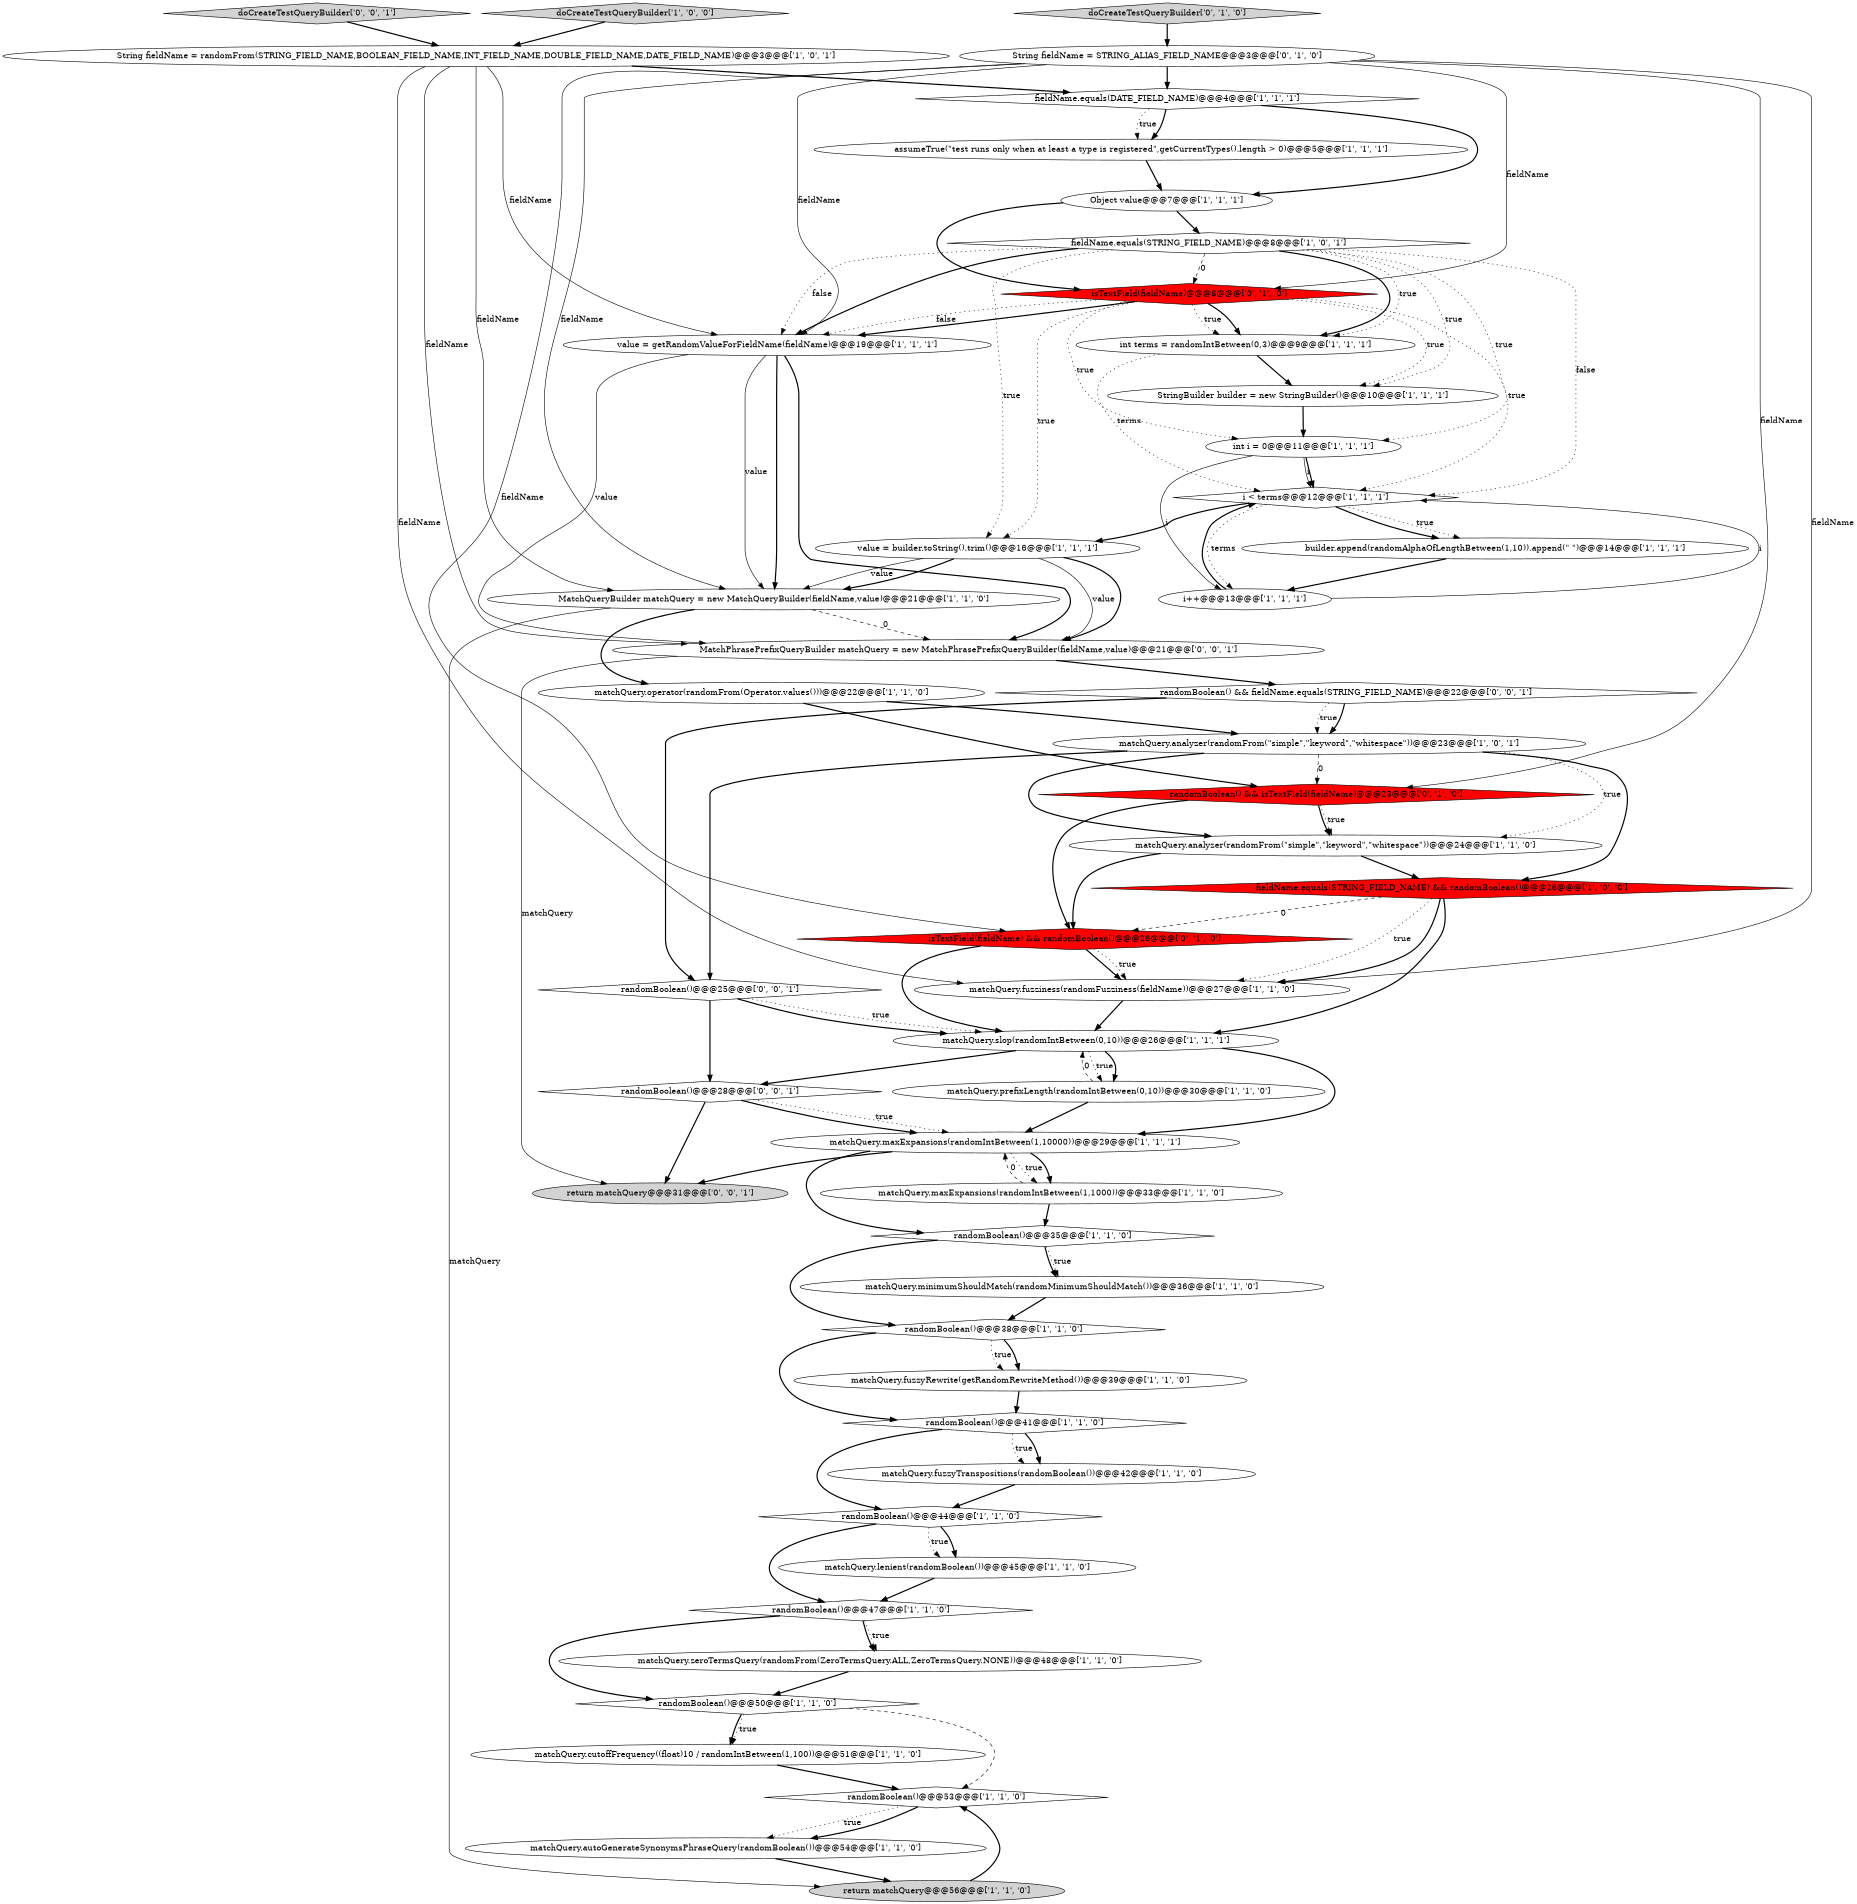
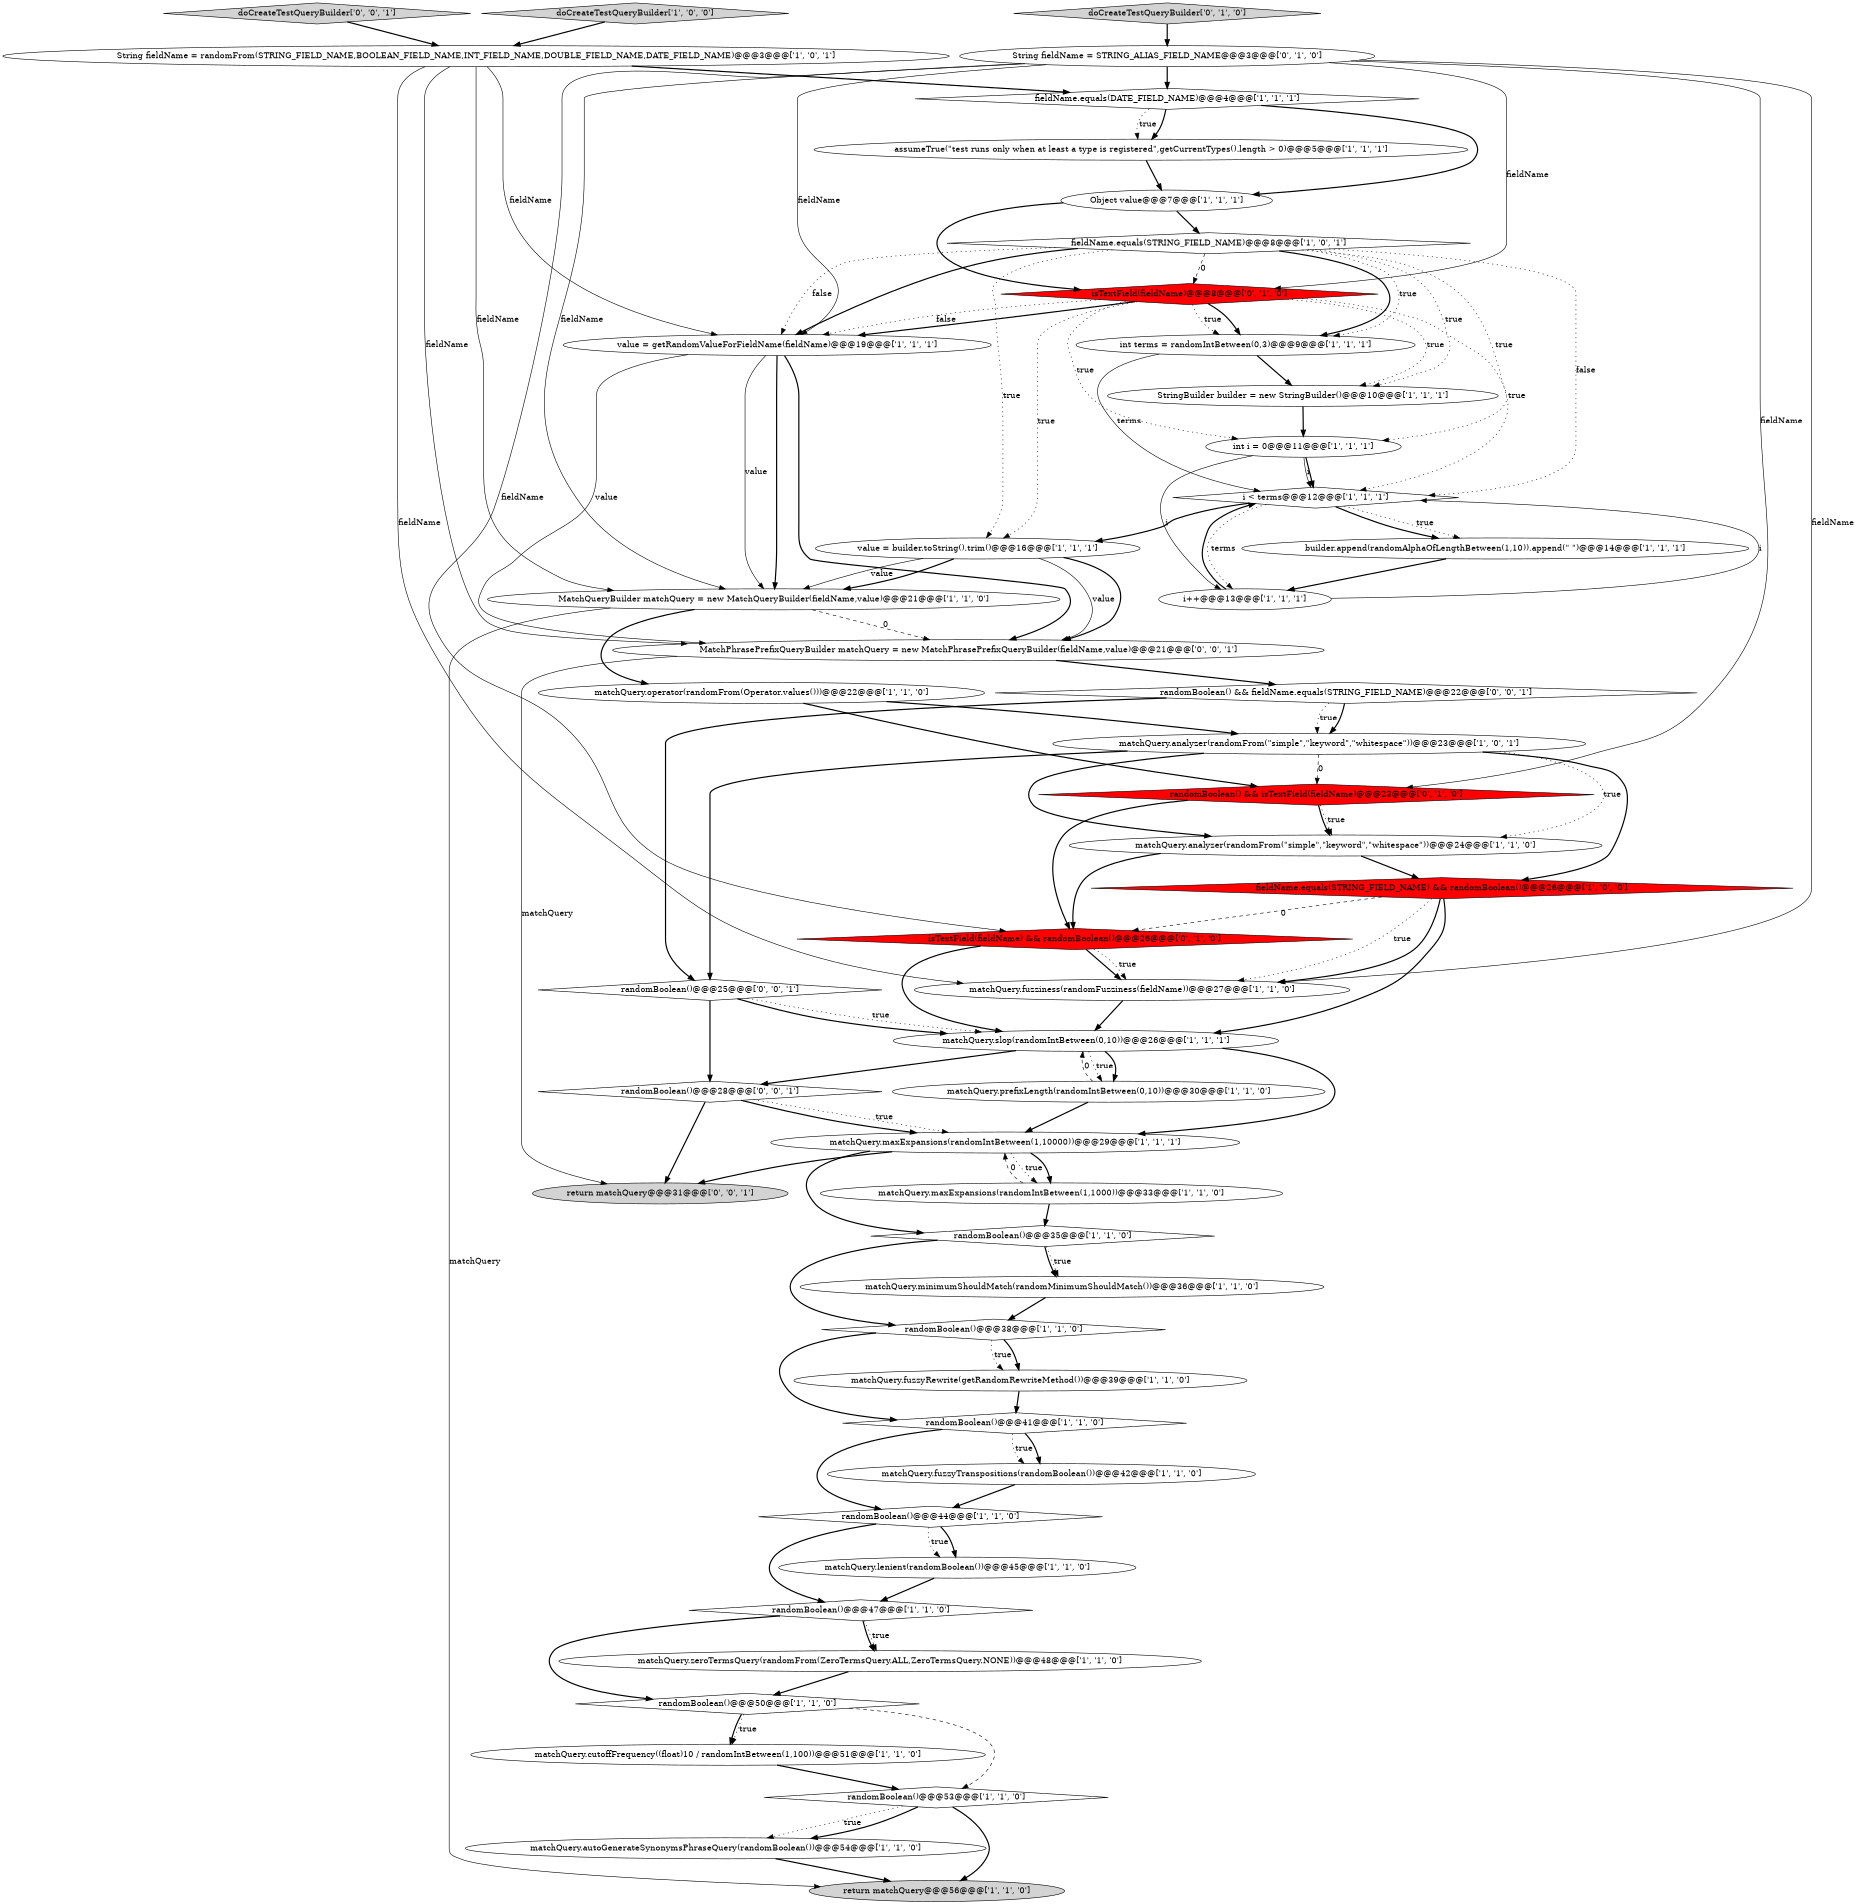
edge "int terms = randomIntBetween(0,3)@@@9@@@['1', '1', '1']" -> "i < terms@@@12@@@['1', '1', '1']": style dotted -> solid
edge "return matchQuery@@@56@@@['1', '1', '0']" -> "randomBoolean()@@@53@@@['1', '1', '0']": reversed
